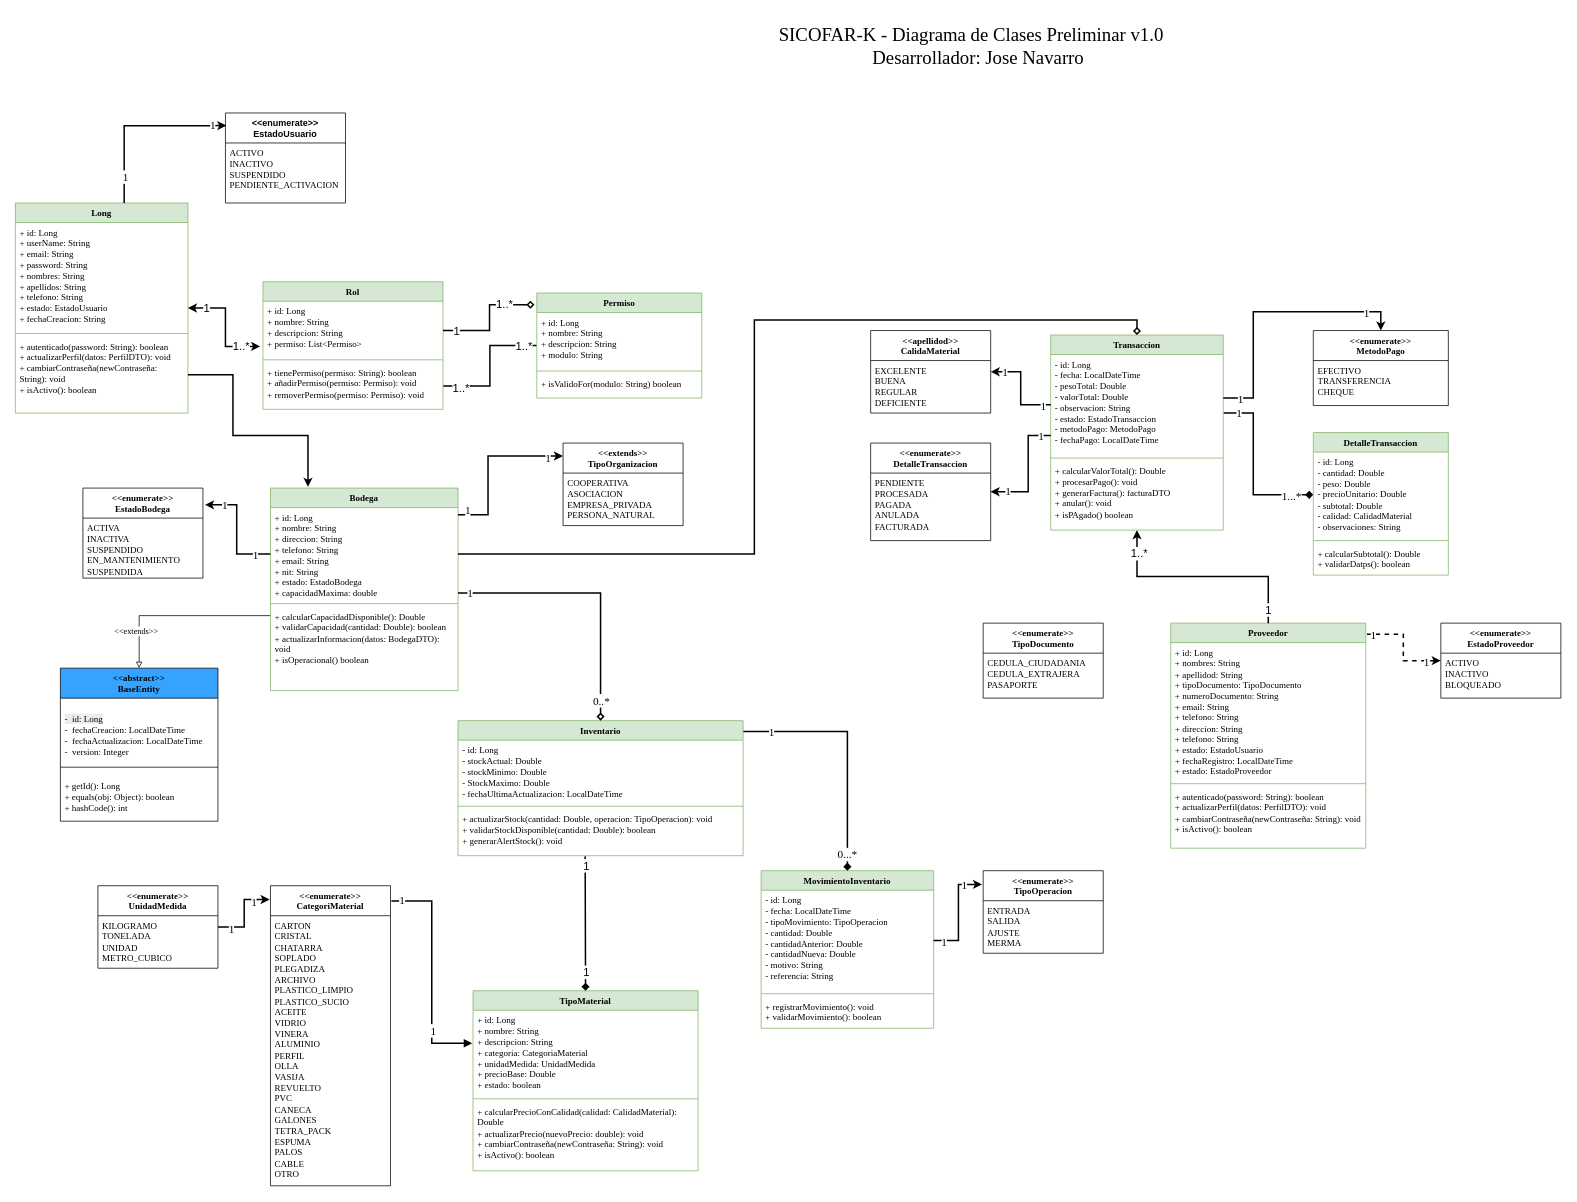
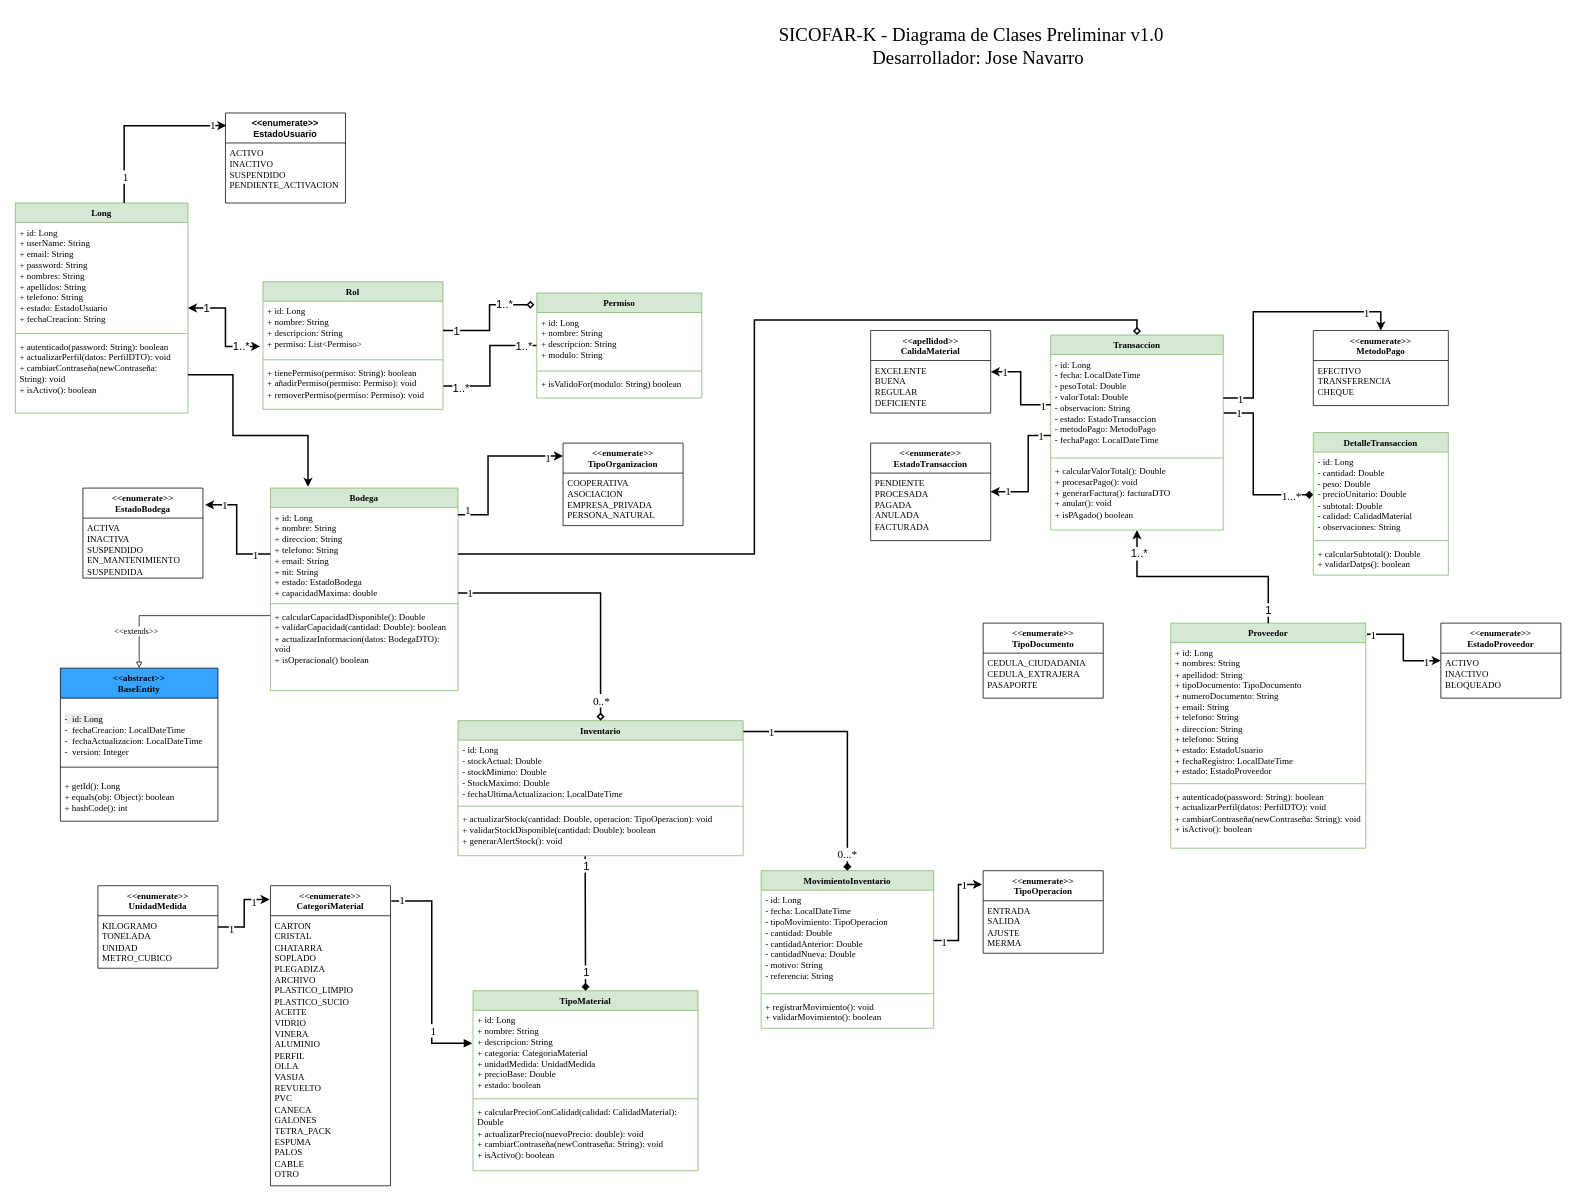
node "<<extends>> TipoOrganizacion": label "<<extends>> TipoOrganizacion" -> "<<enumerate>> TipoOrganizacion"
node "<<enumerate>> DetalleTransaccion": label "<<enumerate>> DetalleTransaccion" -> "<<enumerate>> EstadoTransaccion"
edge "Proveedor" -> "<<enumerate>> EstadoProveedor": style dashed -> solid
